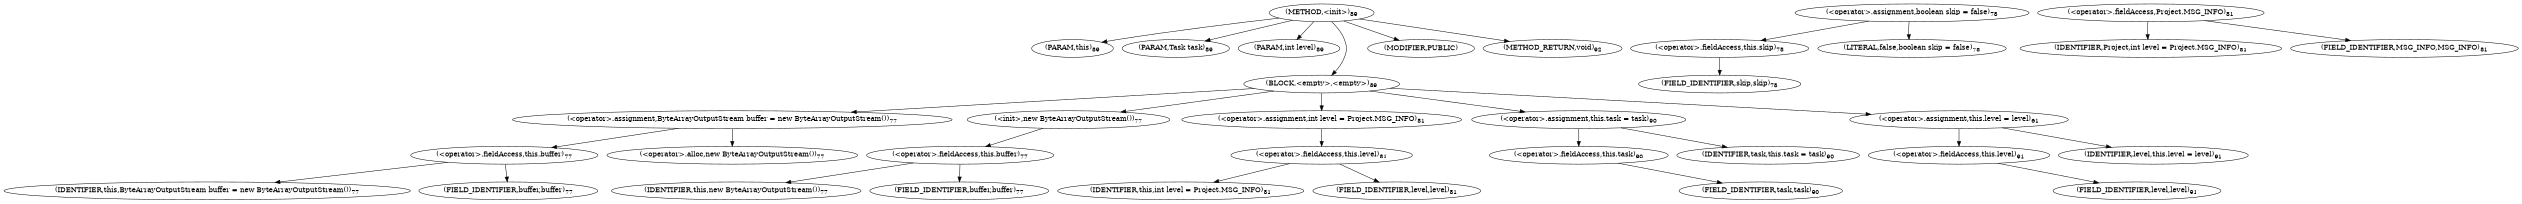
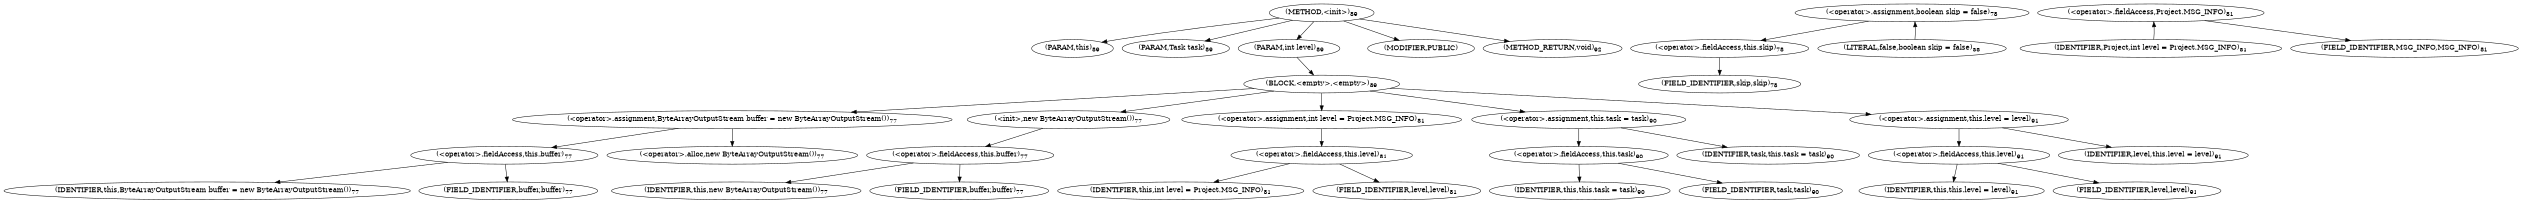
edge "(<operator>.assignment,boolean skip = false)" -> "(LITERAL,false,boolean skip = false)": reversed
edge "(<operator>.fieldAccess,Project.MSG_INFO)" -> "(IDENTIFIER,Project,int level = Project.MSG_INFO)": reversed
edge "(METHOD,<init>)" -> "(BLOCK,<empty>,<empty>)": now "(PARAM,int level)" -> "(BLOCK,<empty>,<empty>)"
node "(LITERAL,false,boolean skip = false)": text "78" -> "38"
node "(<operator>.assignment,this.level = level)": text "61" -> "91"
node "(IDENTIFIER,this,this.task = task)": added
node "(IDENTIFIER,this,this.level = level)": added
